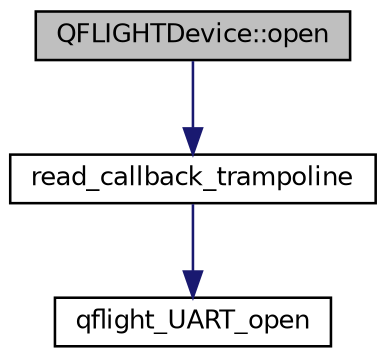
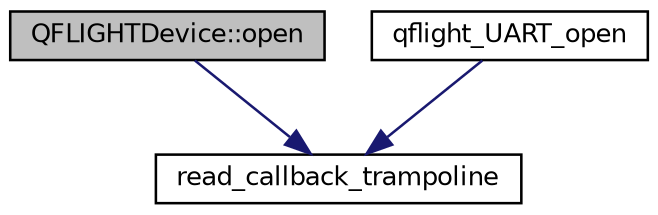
edge "read_callback_trampoline" -> "qflight_UART_open": reversed
